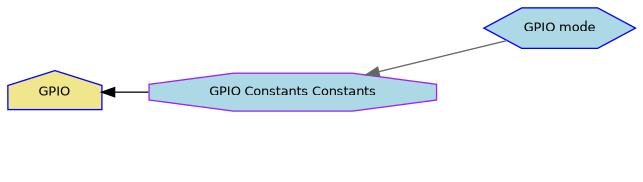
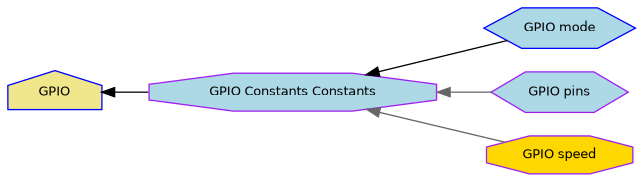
edge "GPIO mode" -> "GPIO Constants Constants": color gray40 -> black
node "GPIO pins": added
node "GPIO speed": added
